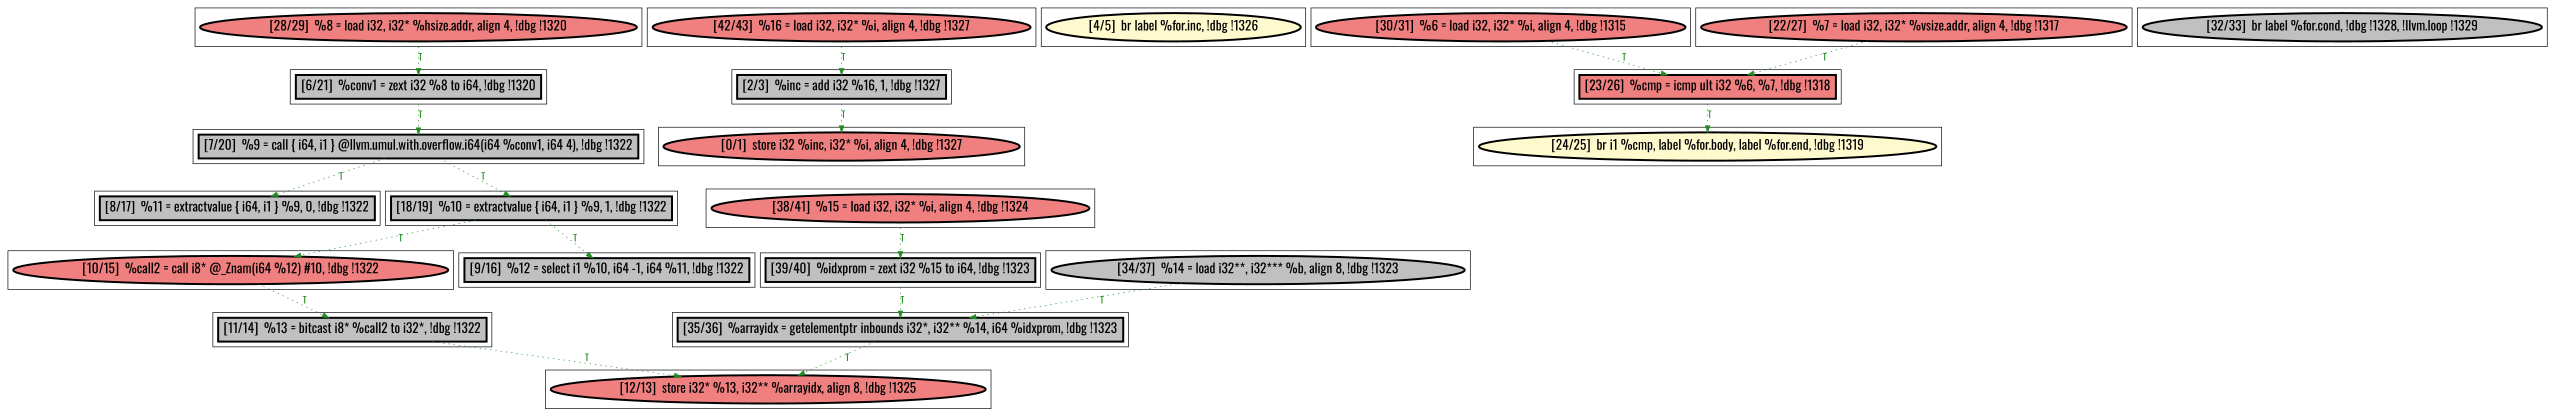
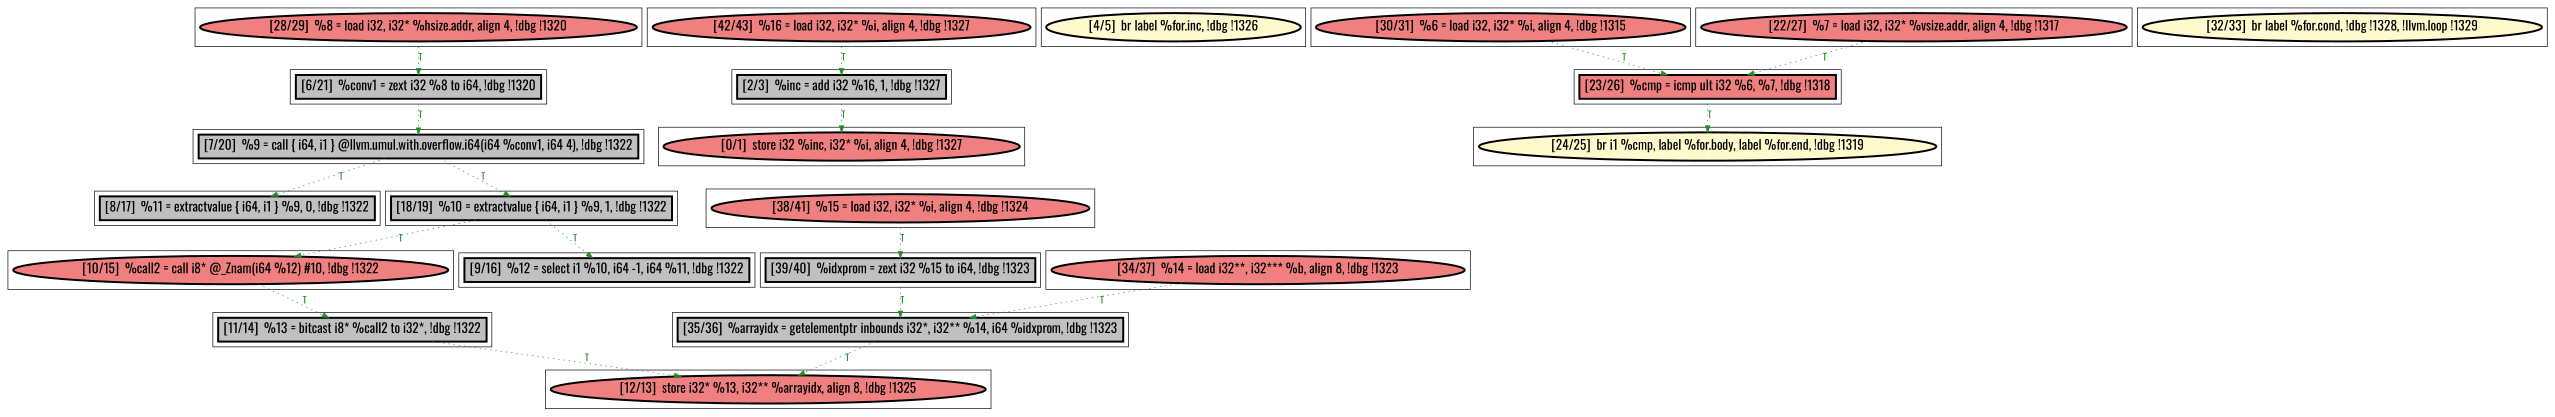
node "[32/33]  br label %for.cond, !dbg !1328, !llvm.loop !1329": fillcolor grey -> lemonchiffon
node "[34/37]  %14 = load i32**, i32*** %b, align 8, !dbg !1323": fillcolor grey -> lightcoral
